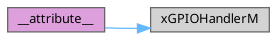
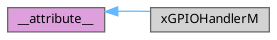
edge "__attribute__" -> "xGPIOHandlerM": reversed
